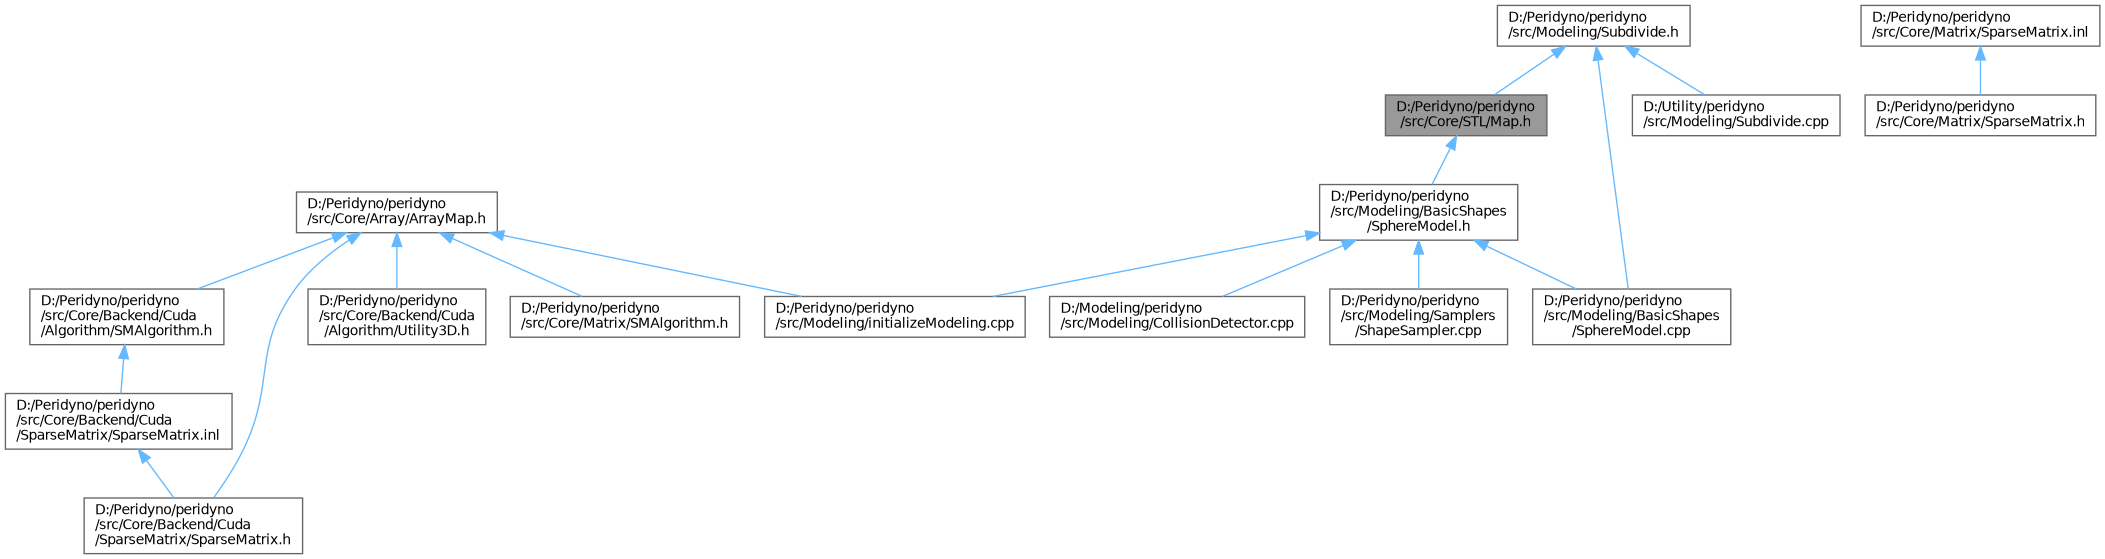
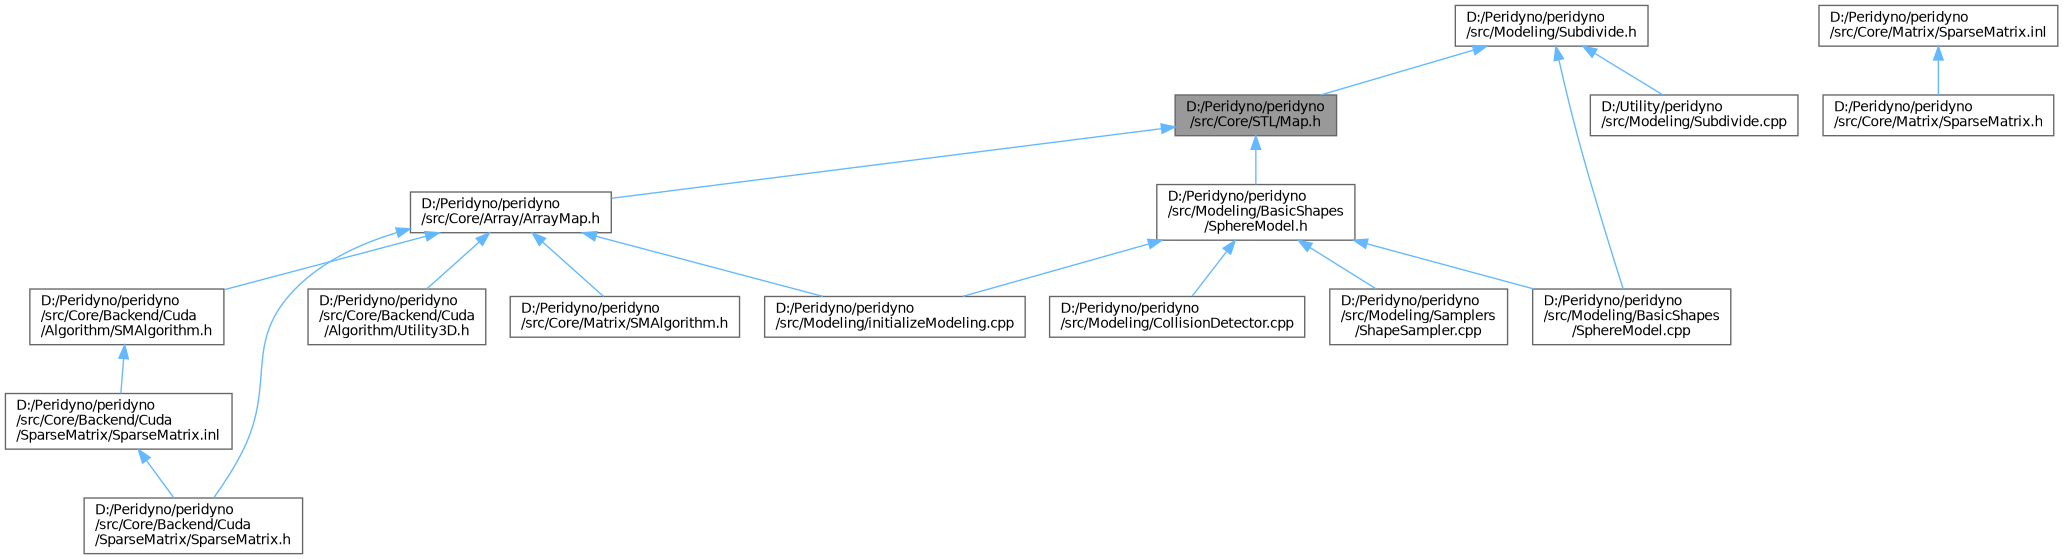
edge "D:/Peridyno/peridyno /src/Core/Array/ArrayMap.h" -> "D:/Peridyno/peridyno /src/Core/STL/Map.h": added
node "D:/Modeling/peridyno /src/Modeling/CollisionDetector.cpp": label "D:/Modeling/peridyno /src/Modeling/CollisionDetector.cpp" -> "D:/Peridyno/peridyno /src/Modeling/CollisionDetector.cpp"
